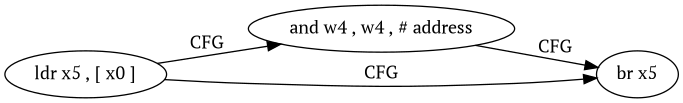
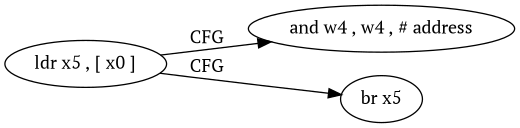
edge "and w4 , w4 , # address" -> "br x5": removed, label "CFG"
